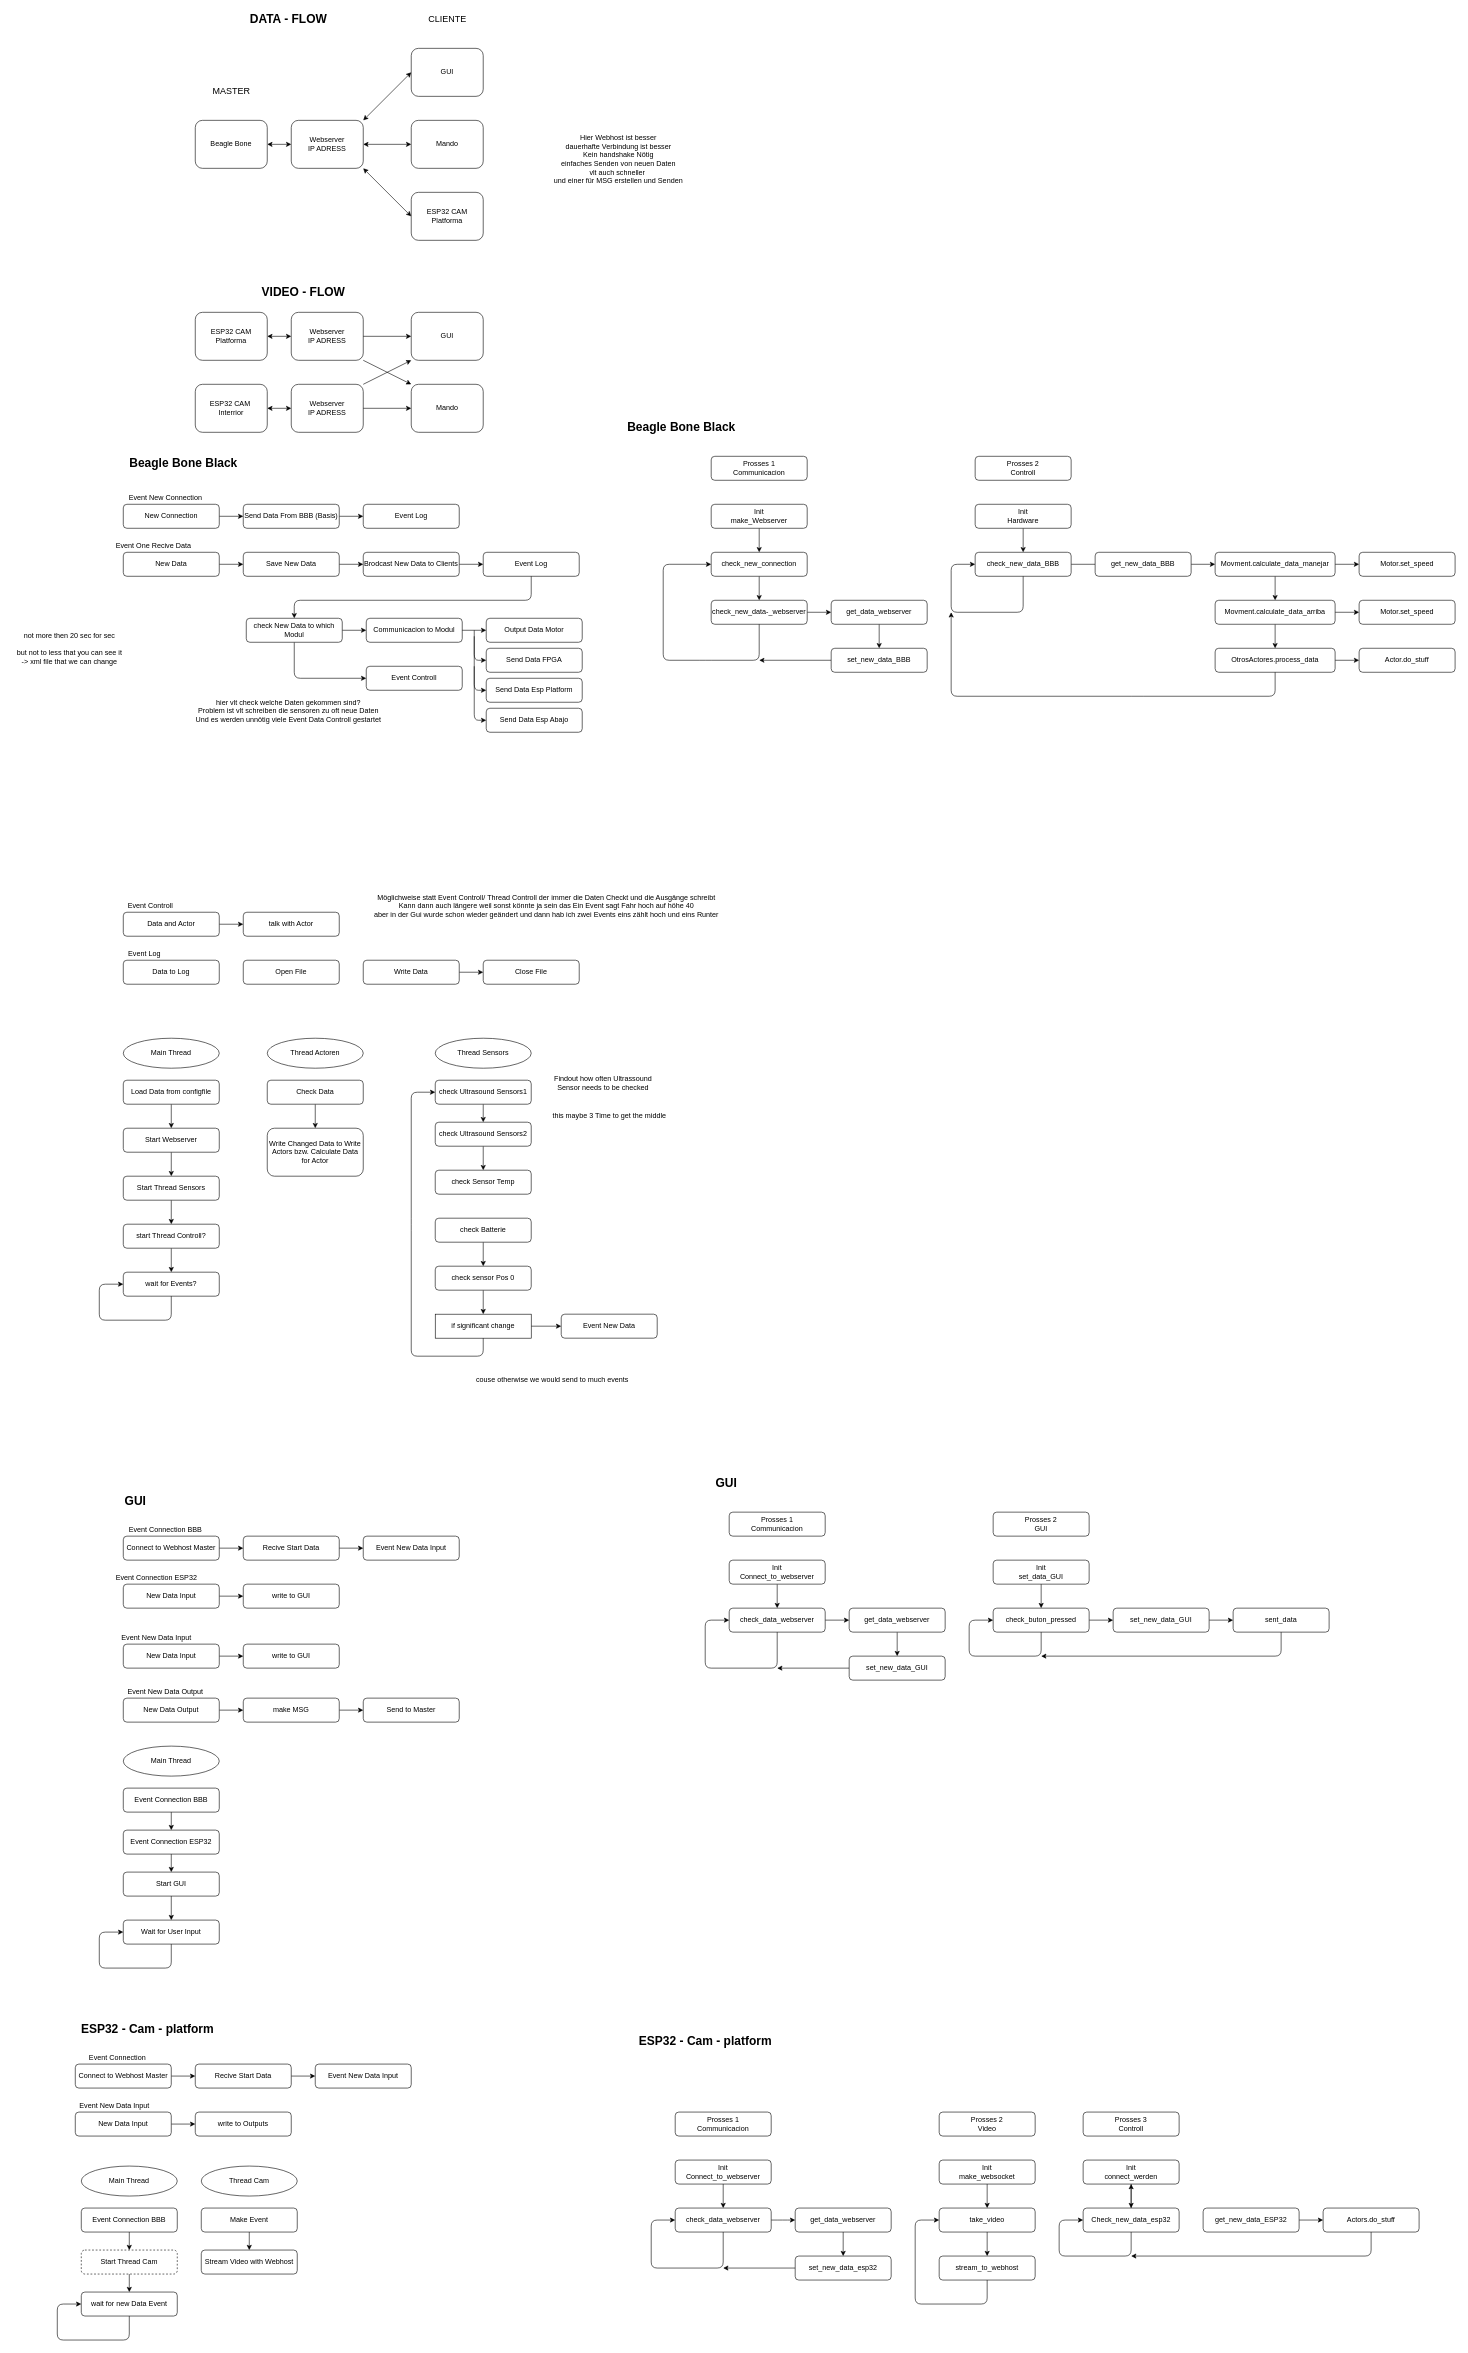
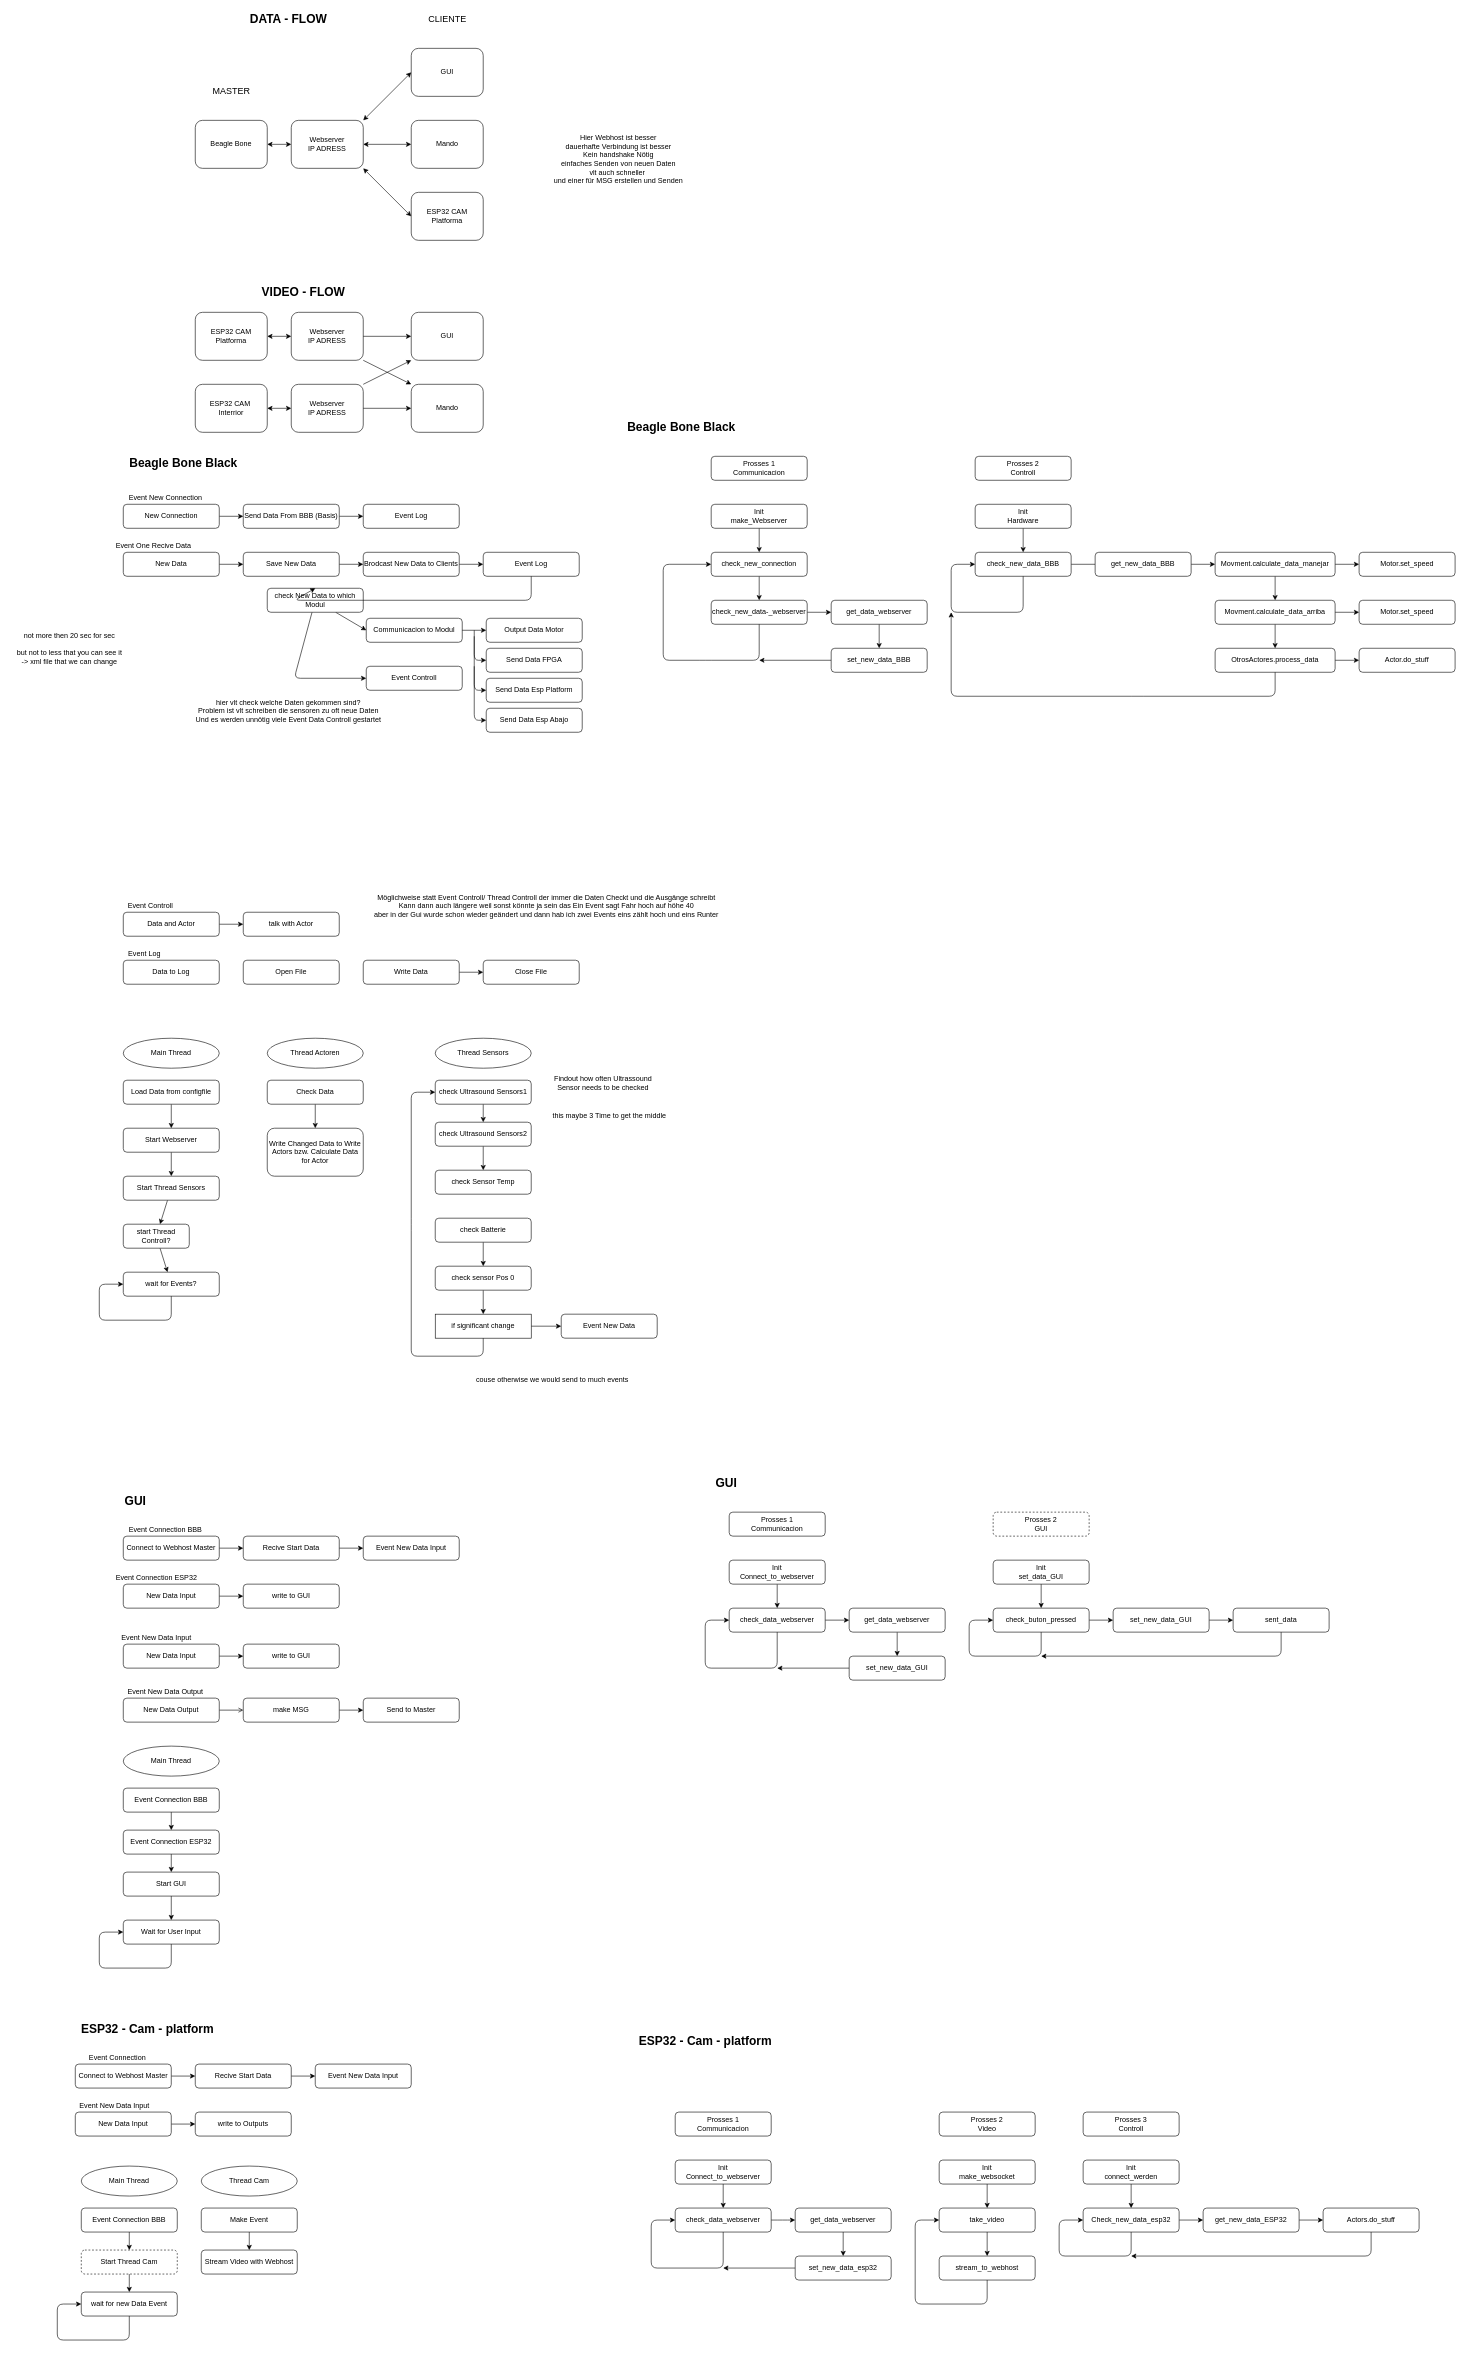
node "check New Data to which Modul": moved (294, 630) -> (315, 600)
node "start Thread Controll?": size 96x24 -> 66x24
node "Prosses 2 GUI": style solid -> dashed
edge "New Data Output" -> "make MSG": arrowhead classic -> open
edge "Check_new_data_esp32" -> "Init connect_werden": now "Check_new_data_esp32" -> "get_new_data_ESP32"
